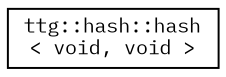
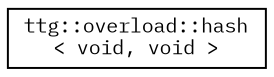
node "ttg::hash::hash < void, void >": label "ttg::hash::hash < void, void >" -> "ttg::overload::hash < void, void >"
